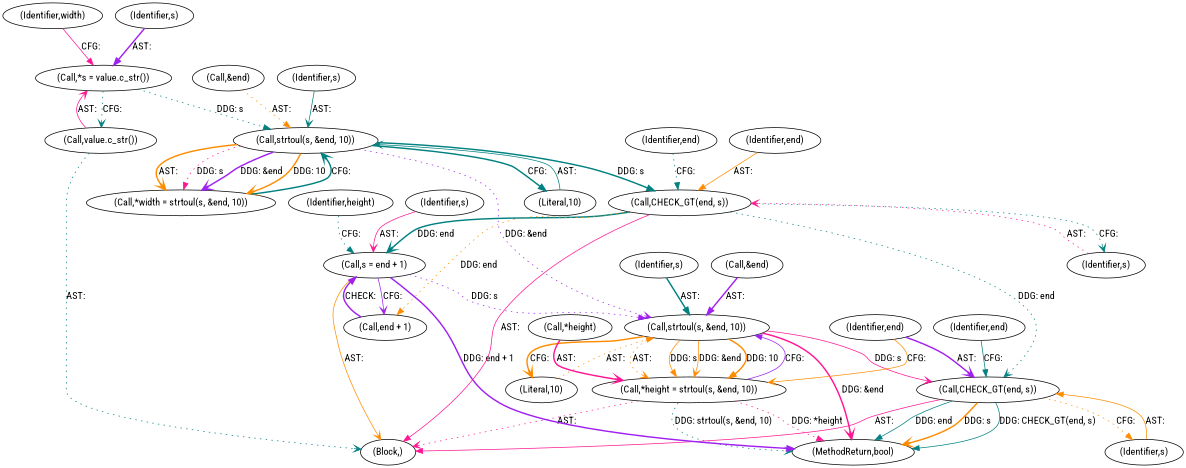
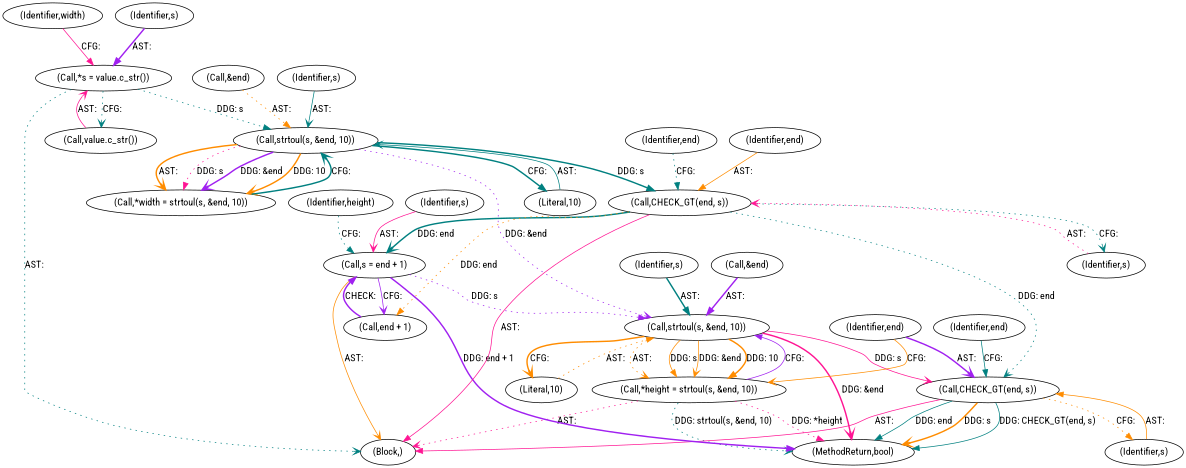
node "(Call,*height)": removed
edge "(Call,value.c_str())" -> "(Block,)": now "(Call,*s = value.c_str())" -> "(Block,)"
